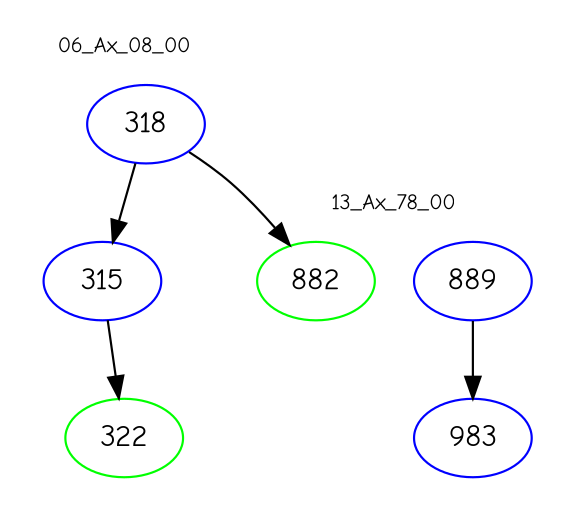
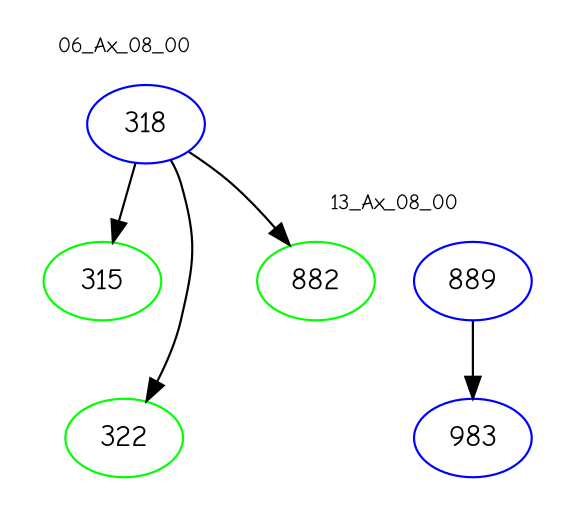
cluster "13_Ax_78_00": label "13_Ax_78_00" -> "13_Ax_08_00"
node "315": color blue -> green
edge "315" -> "322": now "318" -> "322"
